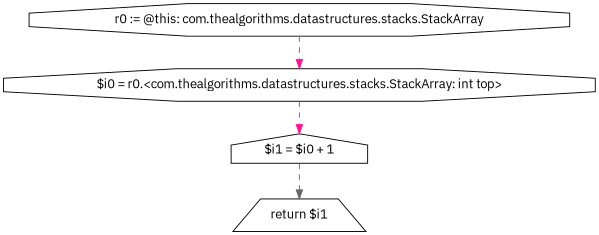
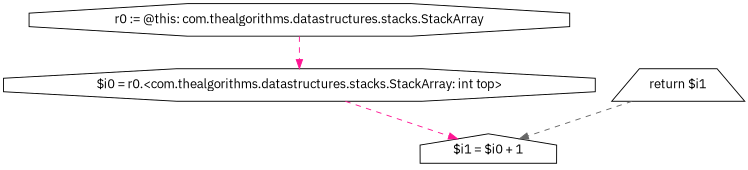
edge "$i1 = $i0 + 1" -> "return $i1": reversed
